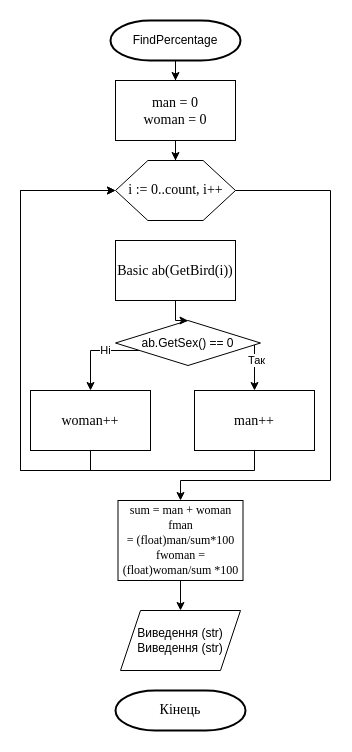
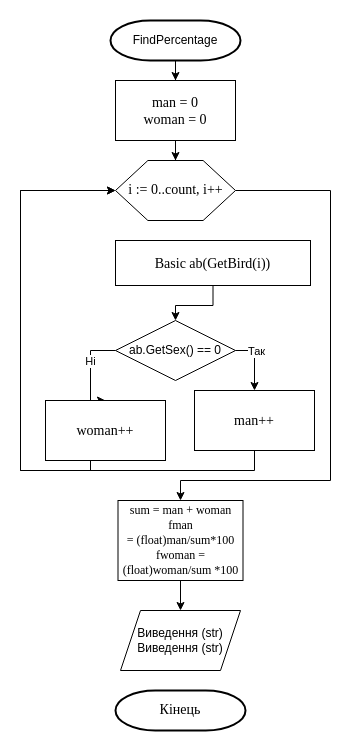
node "Basic ab(GetBird(i))": size 120x60 -> 195x45
node "ab.GetSex() == 0": size 145x45 -> 120x60
node "woman++": moved (91, 421) -> (106, 431)
